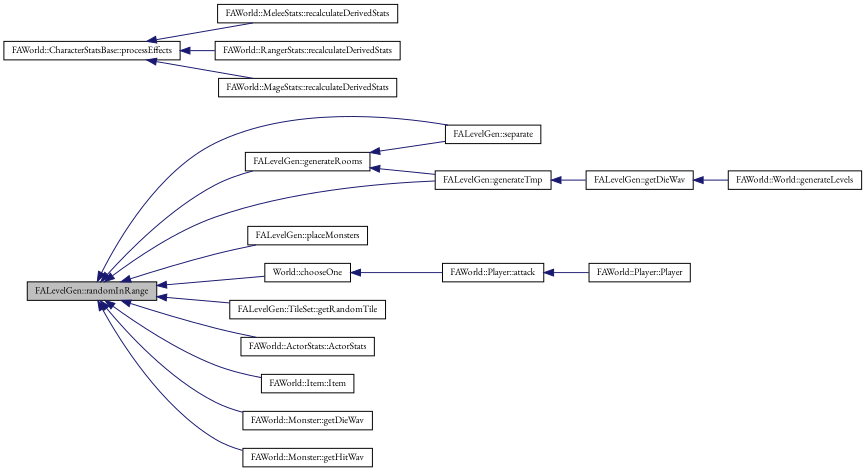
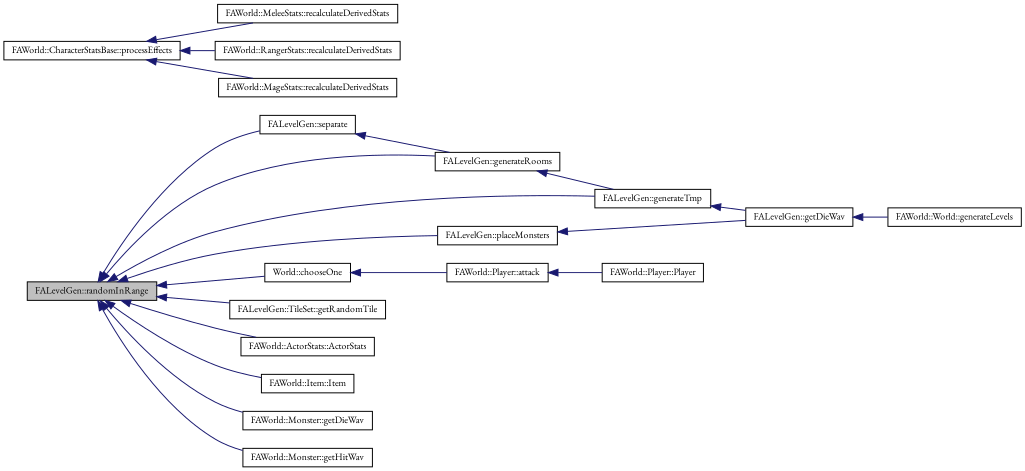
edge "FALevelGen::separate" -> "FALevelGen::generateRooms": reversed
edge "FALevelGen::getDieWav" -> "FALevelGen::placeMonsters": added
